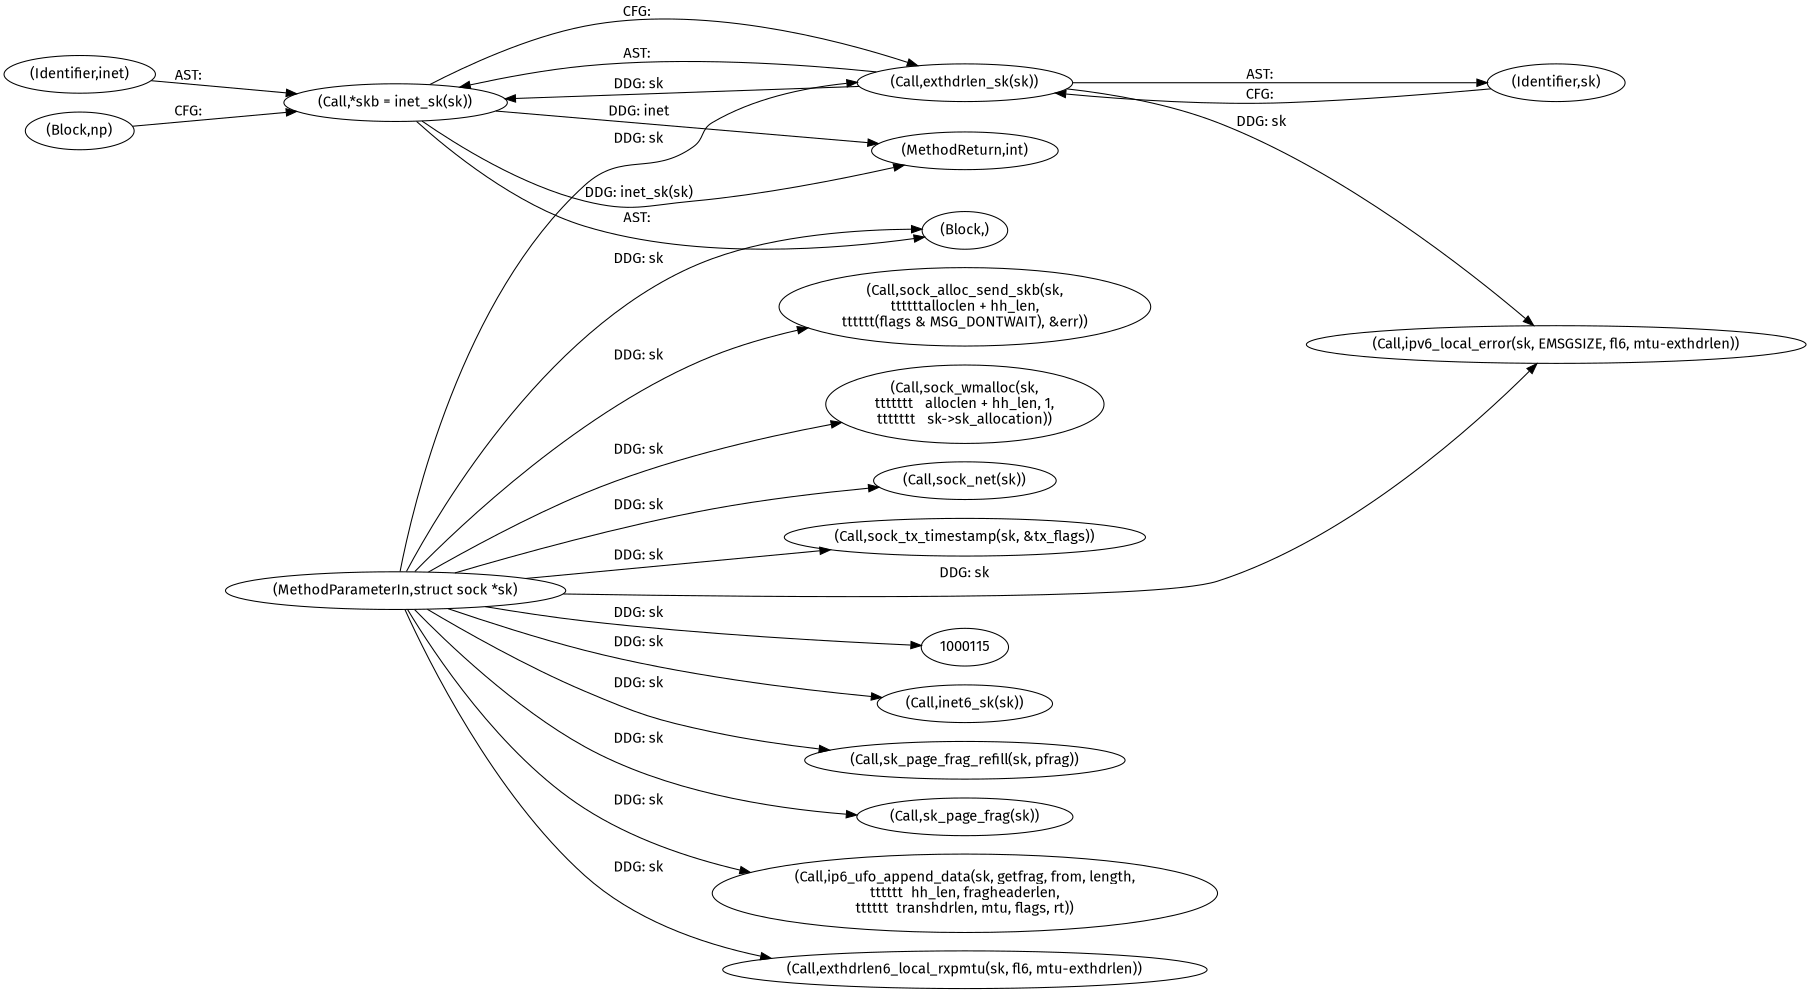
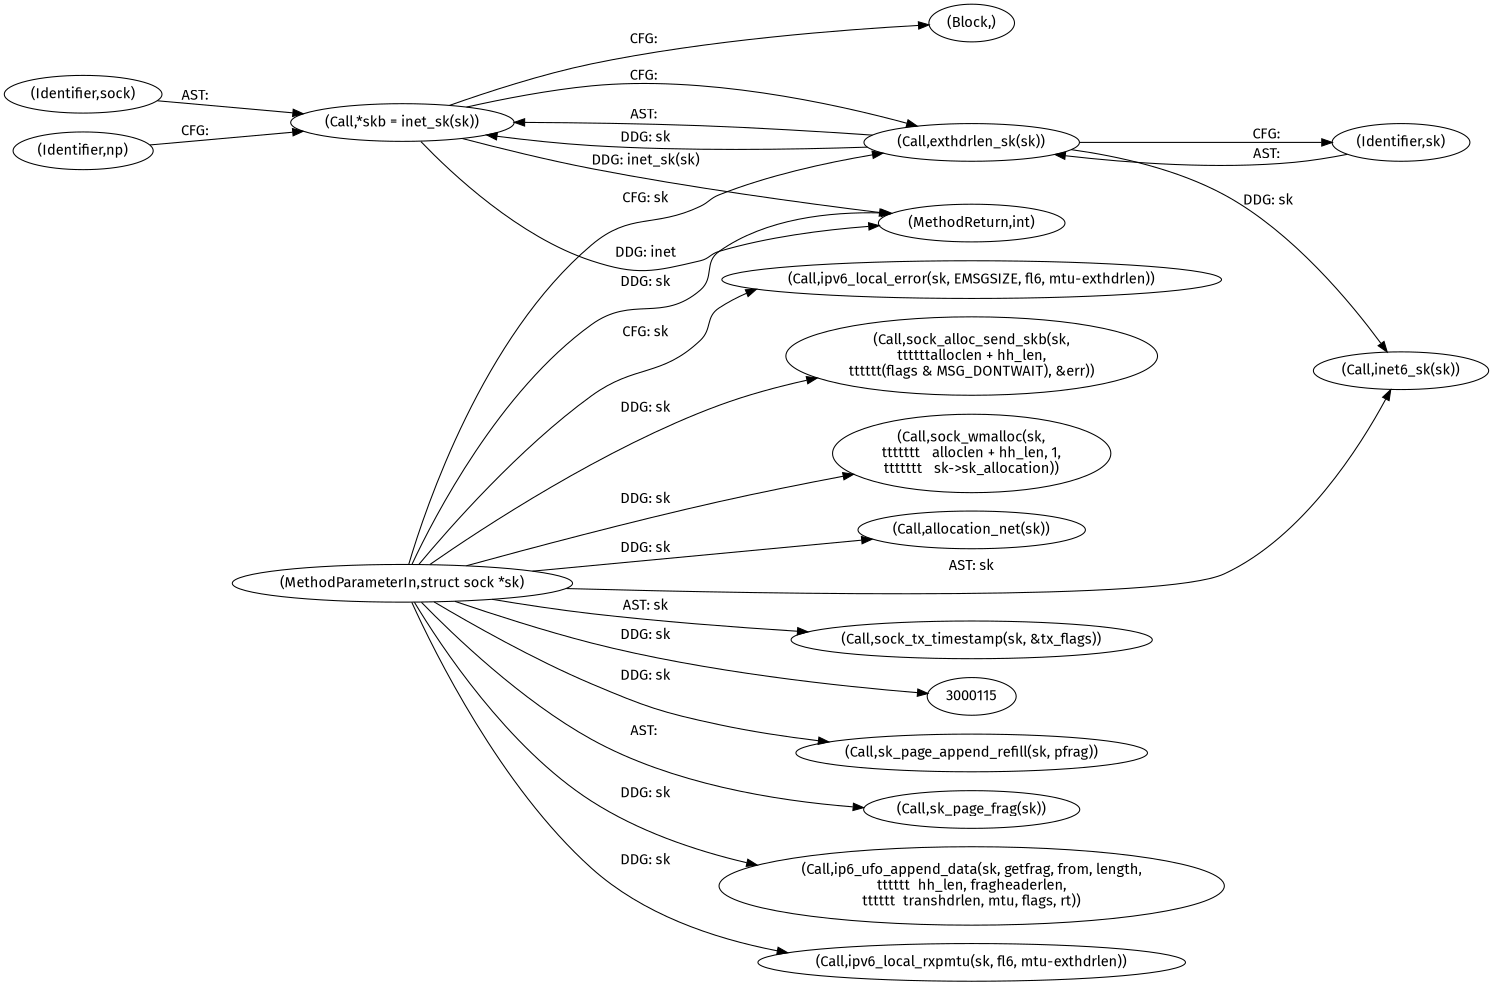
node "(Identifier,inet)": label "(Identifier,inet)" -> "(Identifier,sock)"
edge "(Call,exthdrlen_sk(sk))" -> "(Identifier,sk)": label "AST: " -> "CFG: "
edge "(Identifier,sk)" -> "(Call,exthdrlen_sk(sk))": label "CFG: " -> "AST: "
node "(Block,np)": label "(Block,np)" -> "(Identifier,np)"
edge "(MethodParameterIn,struct sock *sk)" -> "(Call,exthdrlen_sk(sk))": label "DDG: sk" -> "CFG: sk"
edge "(Call,exthdrlen_sk(sk))" -> "(Call,ipv6_local_error(sk, EMSGSIZE, fl6, mtu-exthdrlen))": now "(Call,exthdrlen_sk(sk))" -> "(Call,inet6_sk(sk))"
edge "(Call,*skb = inet_sk(sk))" -> "(Block,)": label "AST: " -> "CFG: "
edge "(MethodParameterIn,struct sock *sk)" -> "(Block,)": now "(MethodParameterIn,struct sock *sk)" -> "(MethodReturn,int)"
node "(Call,sock_net(sk))": label "(Call,sock_net(sk))" -> "(Call,allocation_net(sk))"
edge "(MethodParameterIn,struct sock *sk)" -> "(Call,sock_tx_timestamp(sk, &tx_flags))": label "DDG: sk" -> "AST: sk"
edge "(MethodParameterIn,struct sock *sk)" -> "(Call,ipv6_local_error(sk, EMSGSIZE, fl6, mtu-exthdrlen))": label "DDG: sk" -> "CFG: sk"
edge "(MethodParameterIn,struct sock *sk)" -> "(Call,inet6_sk(sk))": label "DDG: sk" -> "AST: sk"
node "1000115": label "1000115" -> "3000115"
edge "(MethodParameterIn,struct sock *sk)" -> "(Call,sk_page_frag(sk))": label "DDG: sk" -> "AST: "
node "(Call,sk_page_frag_refill(sk, pfrag))": label "(Call,sk_page_frag_refill(sk, pfrag))" -> "(Call,sk_page_append_refill(sk, pfrag))"
node "(Call,exthdrlen6_local_rxpmtu(sk, fl6, mtu-exthdrlen))": label "(Call,exthdrlen6_local_rxpmtu(sk, fl6, mtu-exthdrlen))" -> "(Call,ipv6_local_rxpmtu(sk, fl6, mtu-exthdrlen))"
